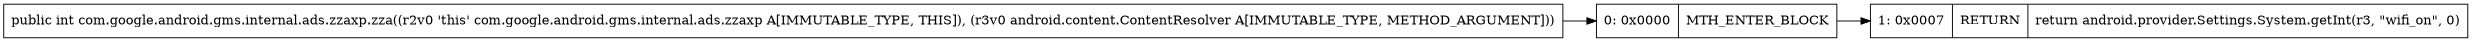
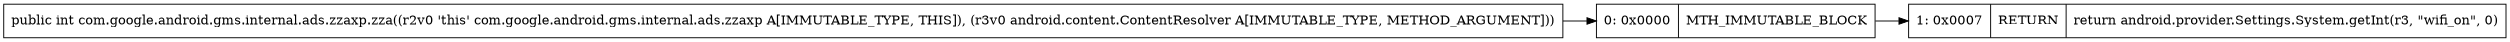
node "0: 0x0000": text "MTH_ENTER_BLOCK" -> "MTH_IMMUTABLE_BLOCK"
